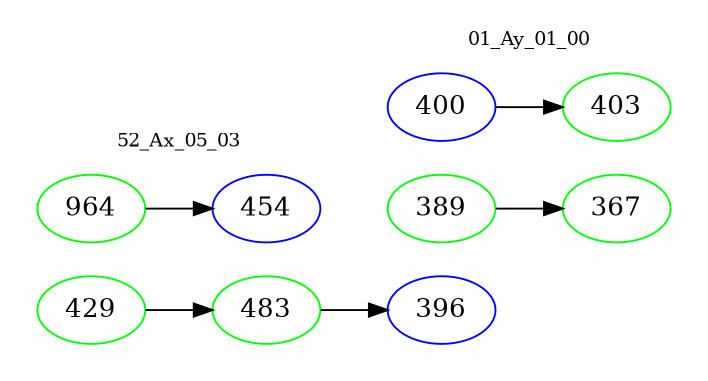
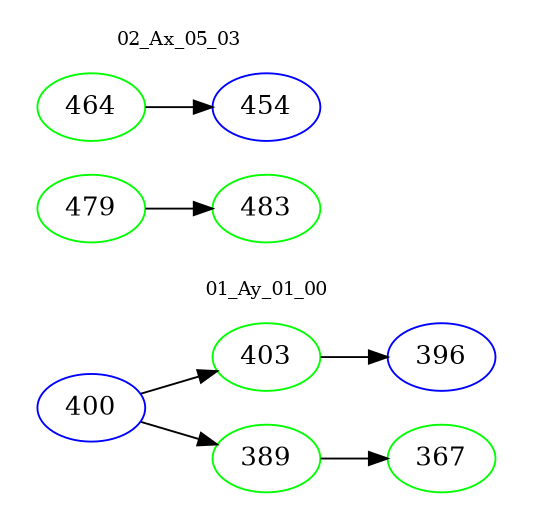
cluster "52_Ax_05_03": label "52_Ax_05_03" -> "02_Ax_05_03"
node "964": label "964" -> "464"
node "429": label "429" -> "479"
edge "483" -> "396": now "403" -> "396"
edge "400" -> "389": added
